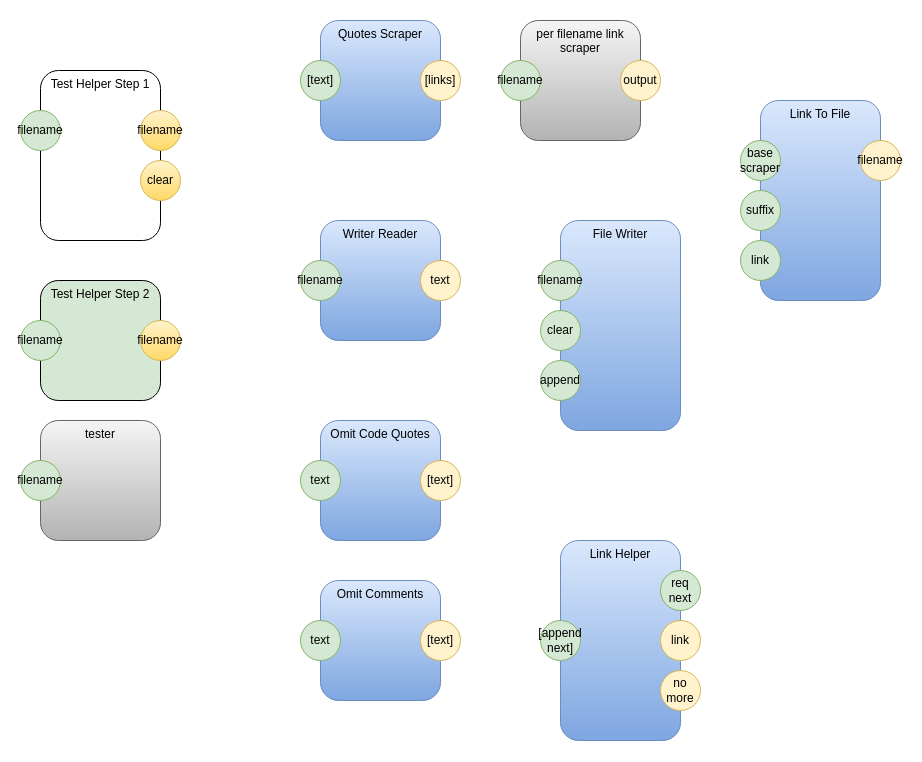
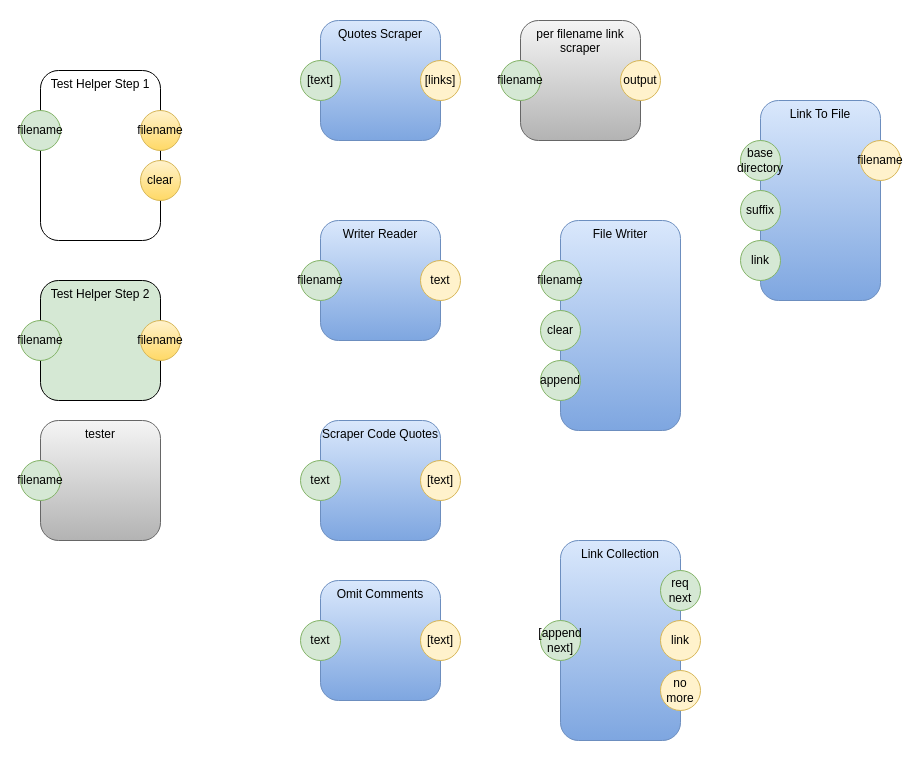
node "base scraper": label "base scraper" -> "base directory"
node "Omit Code Quotes": label "Omit Code Quotes" -> "Scraper Code Quotes"
node "Link Helper": label "Link Helper" -> "Link Collection"
